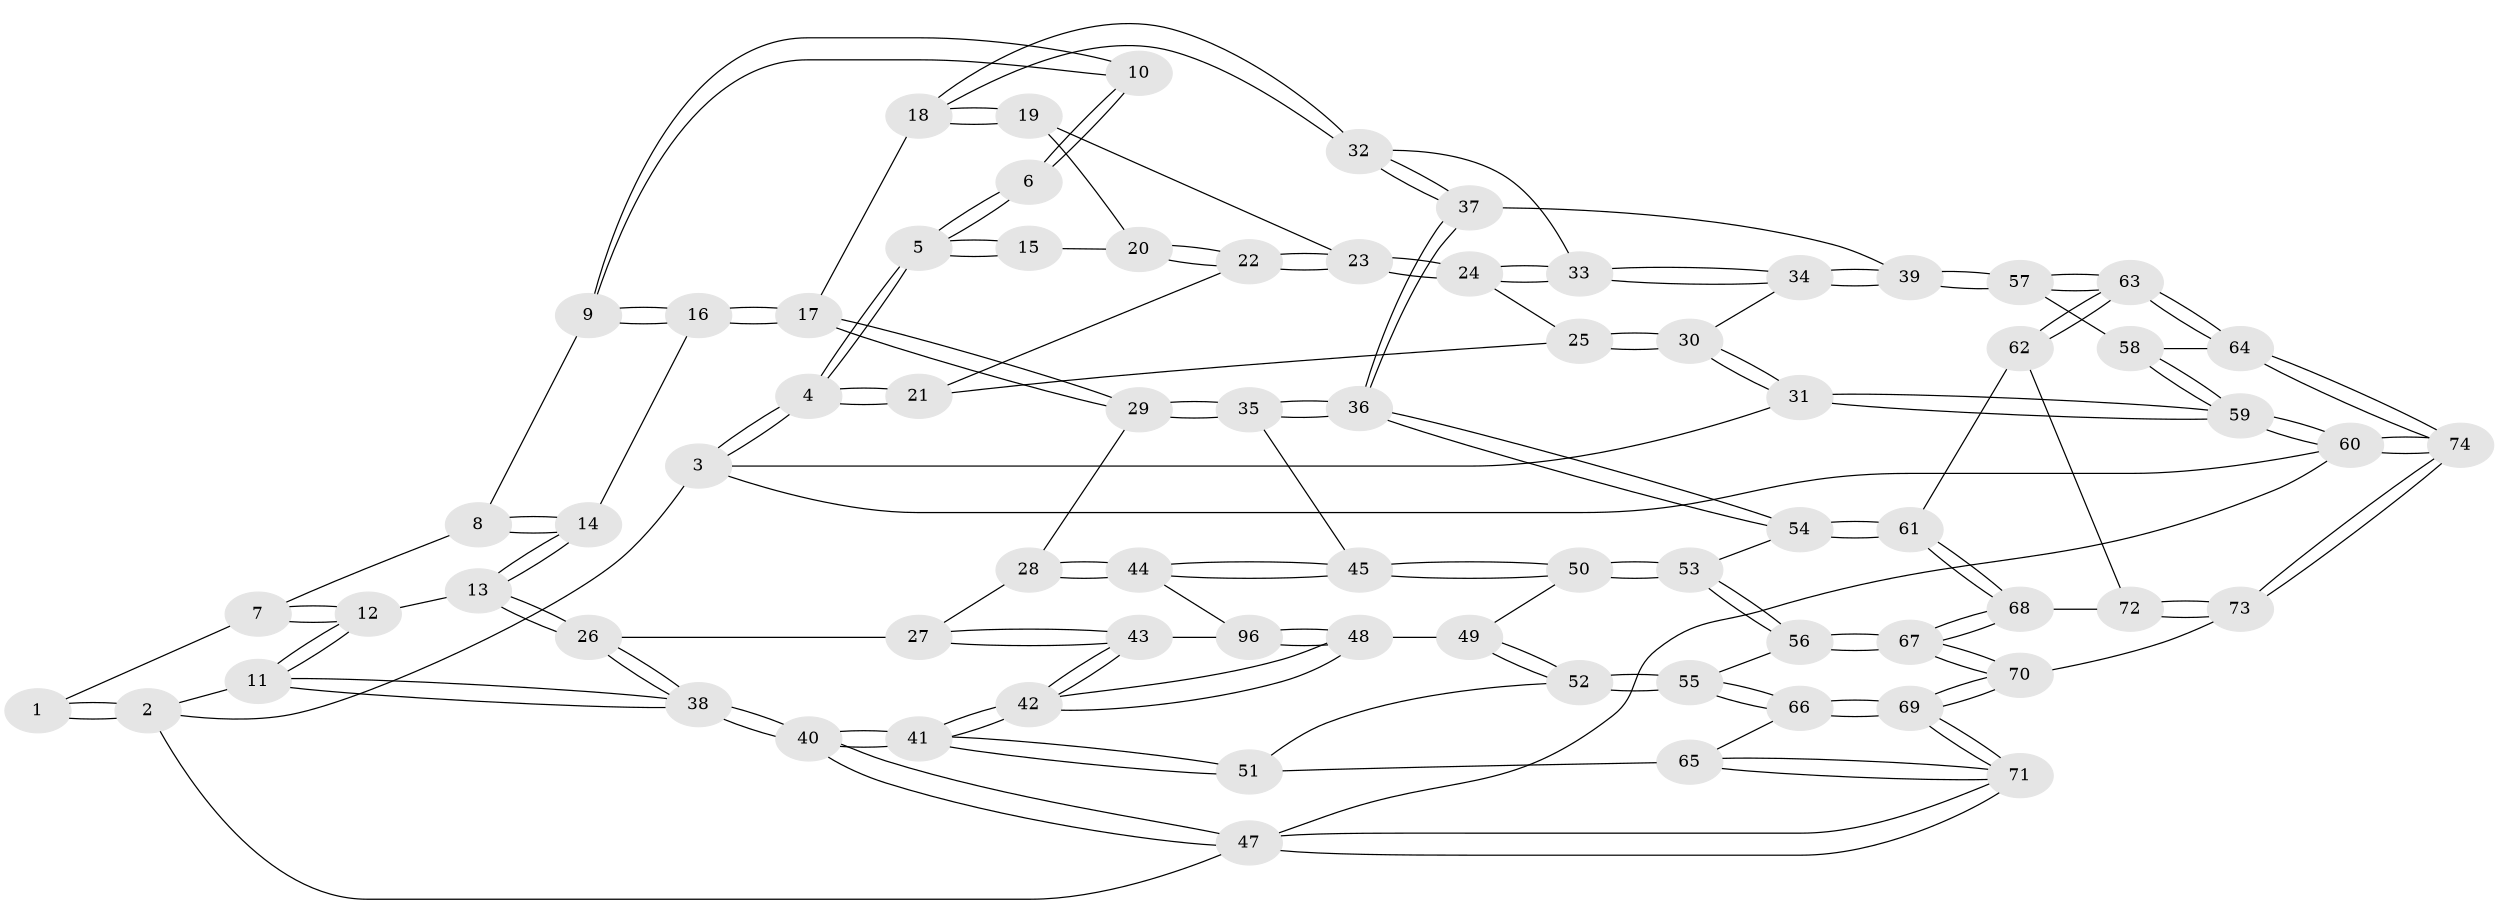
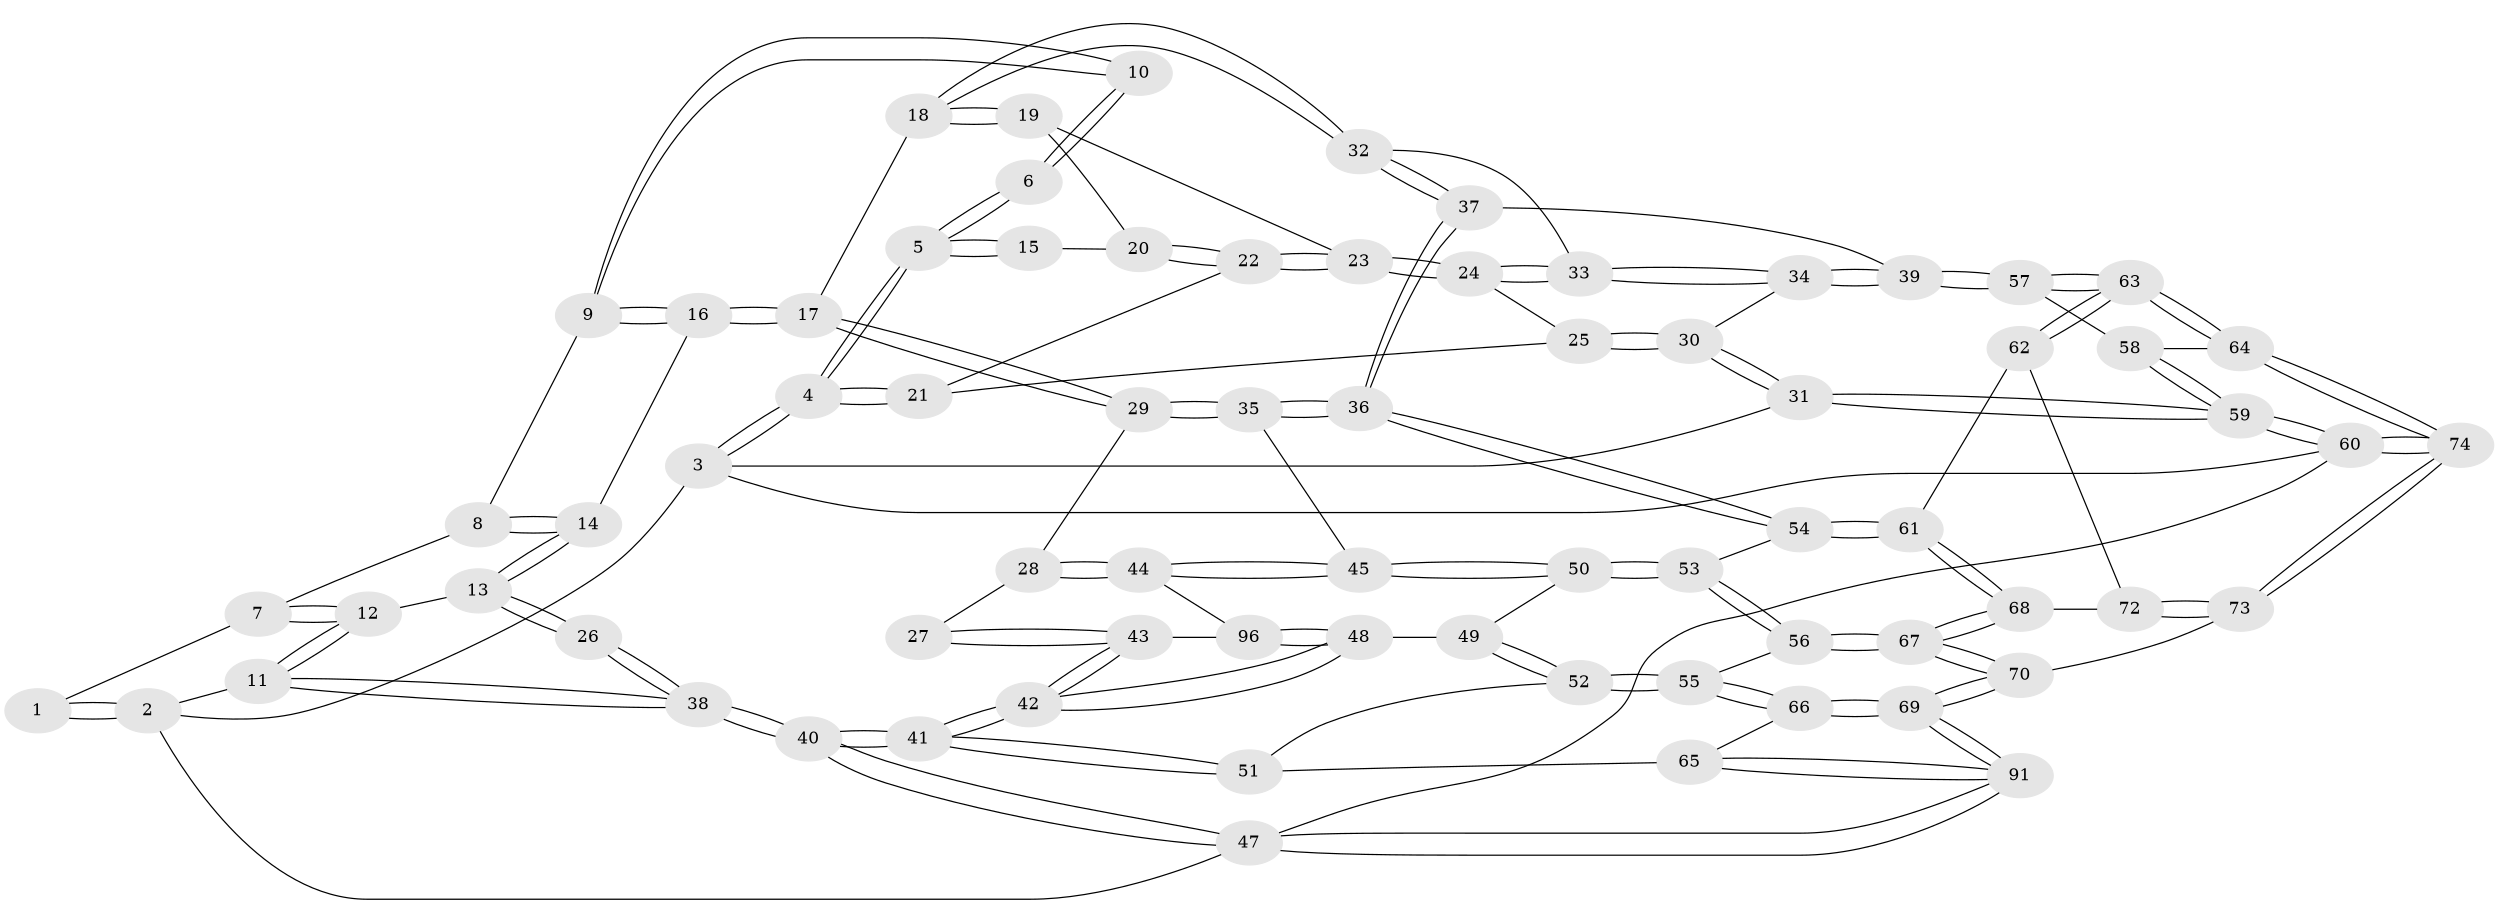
edge "26" -- "27": removed
node "71": label "71" -> "91"
